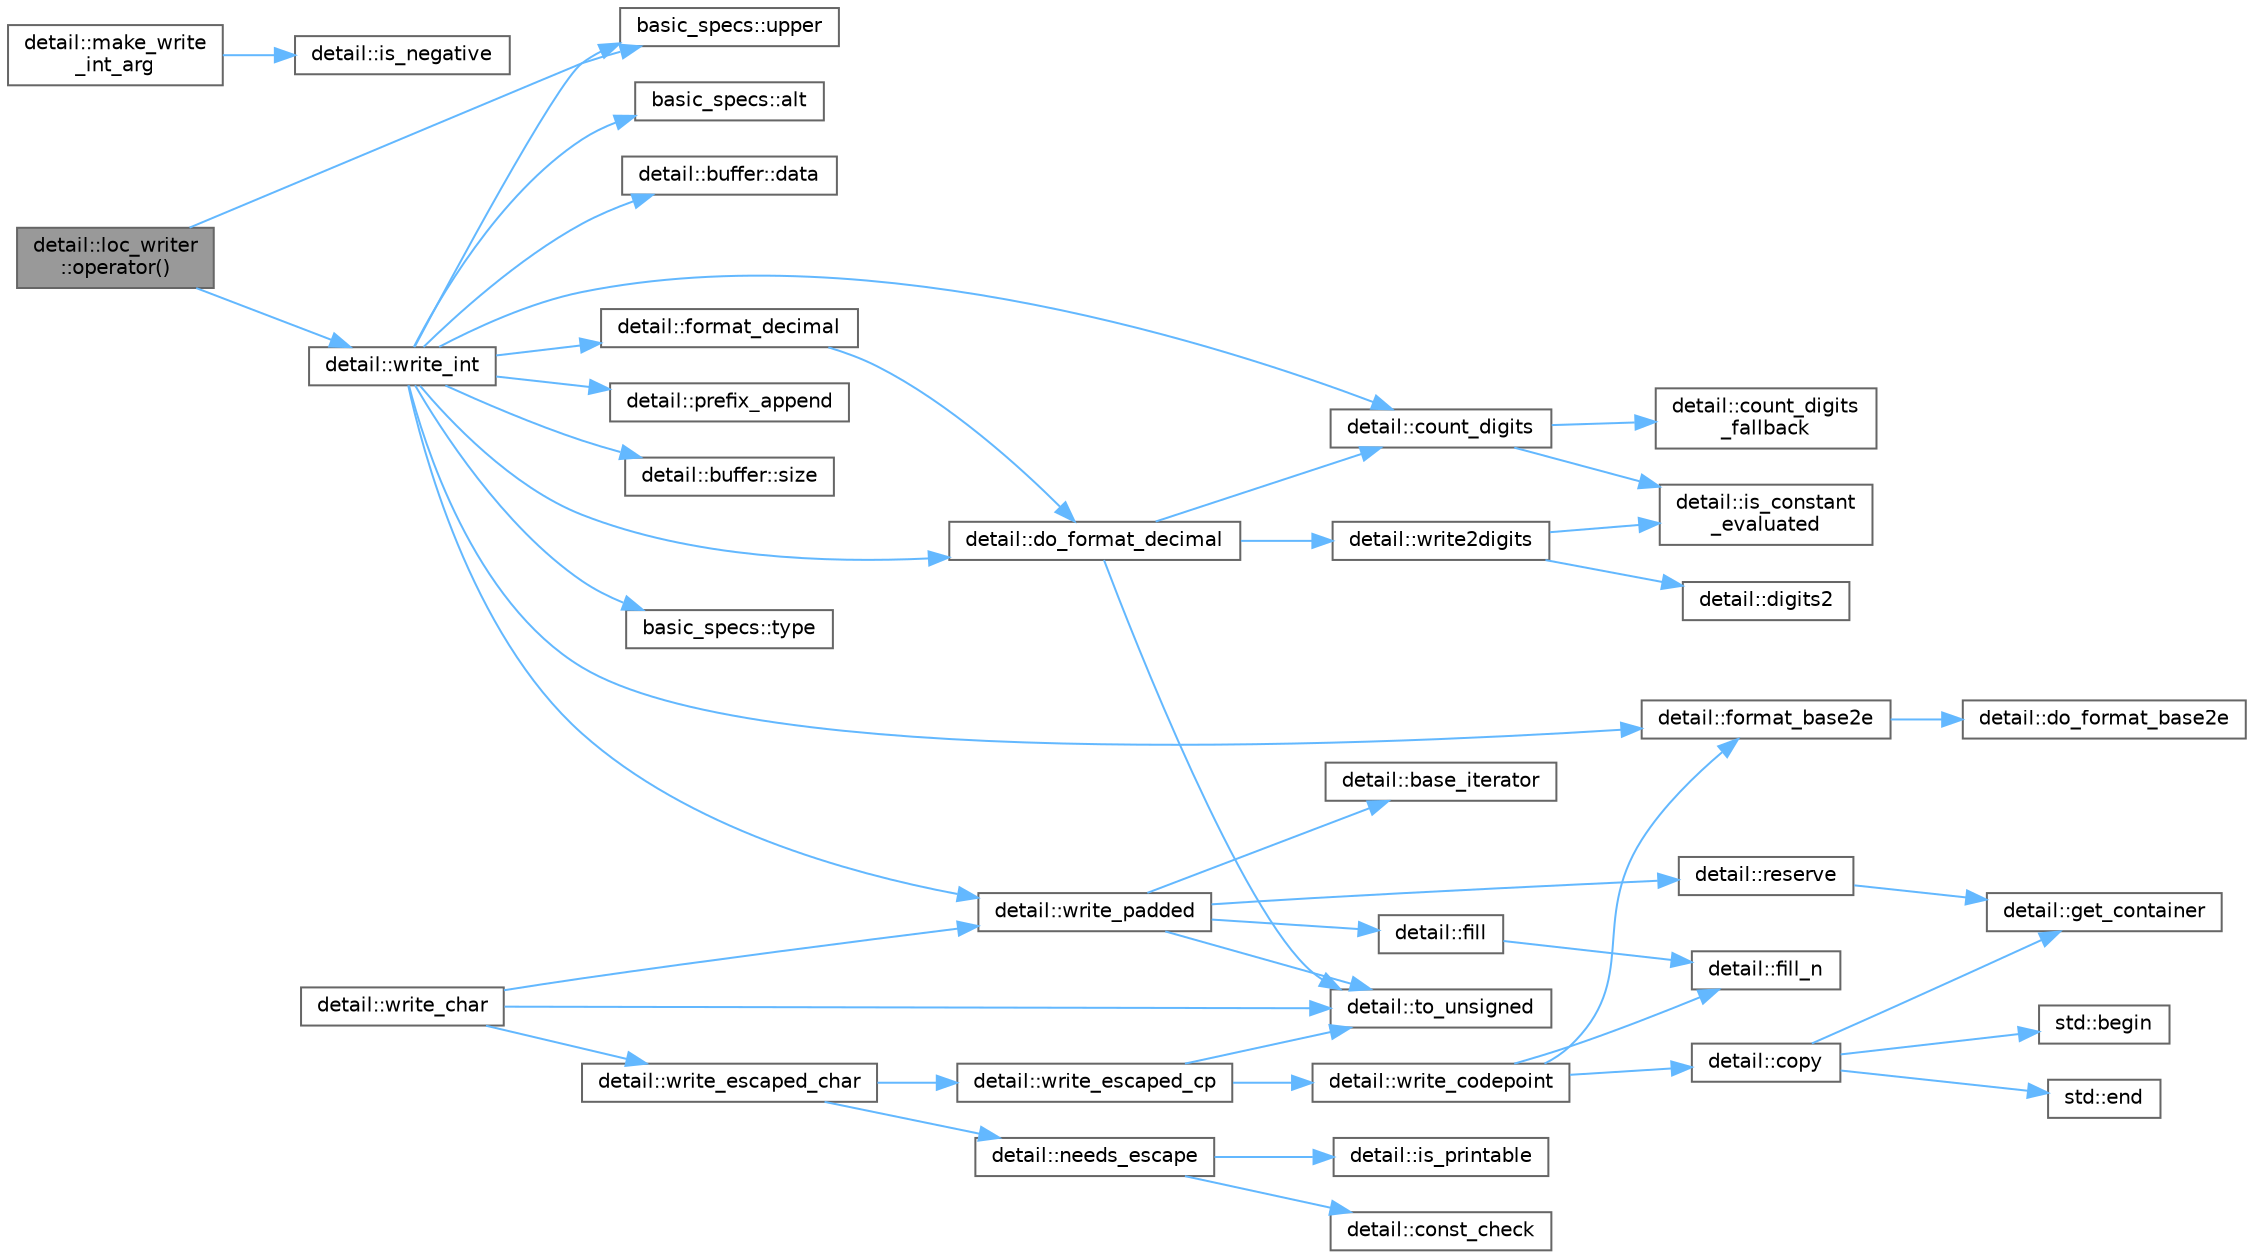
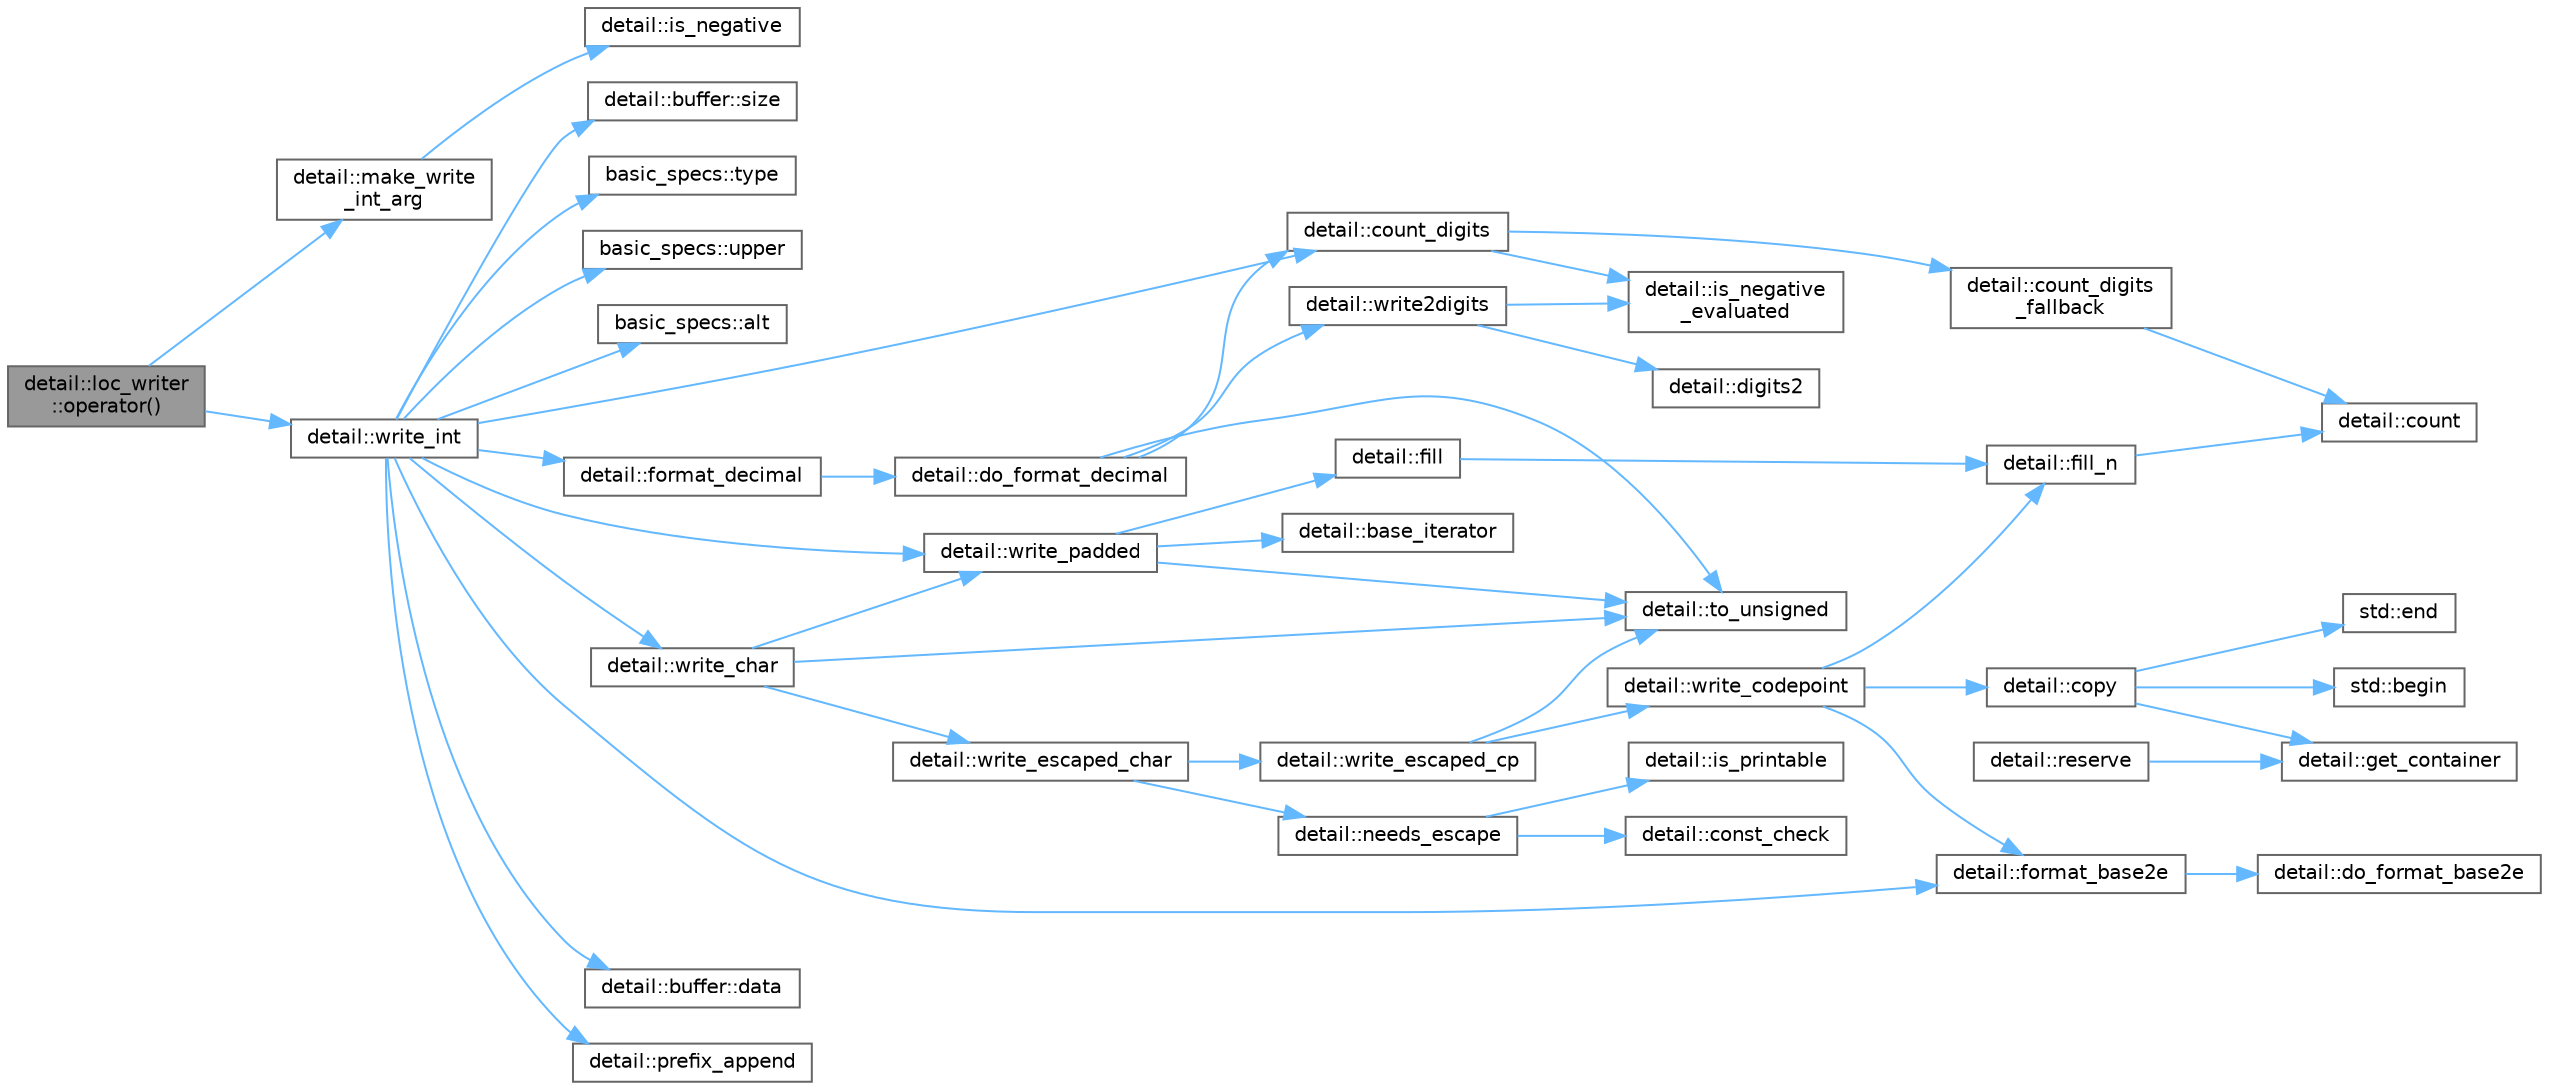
edge "detail::loc_writer ::operator()" -> "basic_specs::upper": now "detail::loc_writer ::operator()" -> "detail::make_write _int_arg"
node "detail::count": added
node "detail::is_constant _evaluated": label "detail::is_constant _evaluated" -> "detail::is_negative _evaluated"
edge "detail::write_int" -> "detail::do_format_decimal": now "detail::write_int" -> "detail::write_char"
edge "detail::write_padded" -> "detail::reserve": removed
